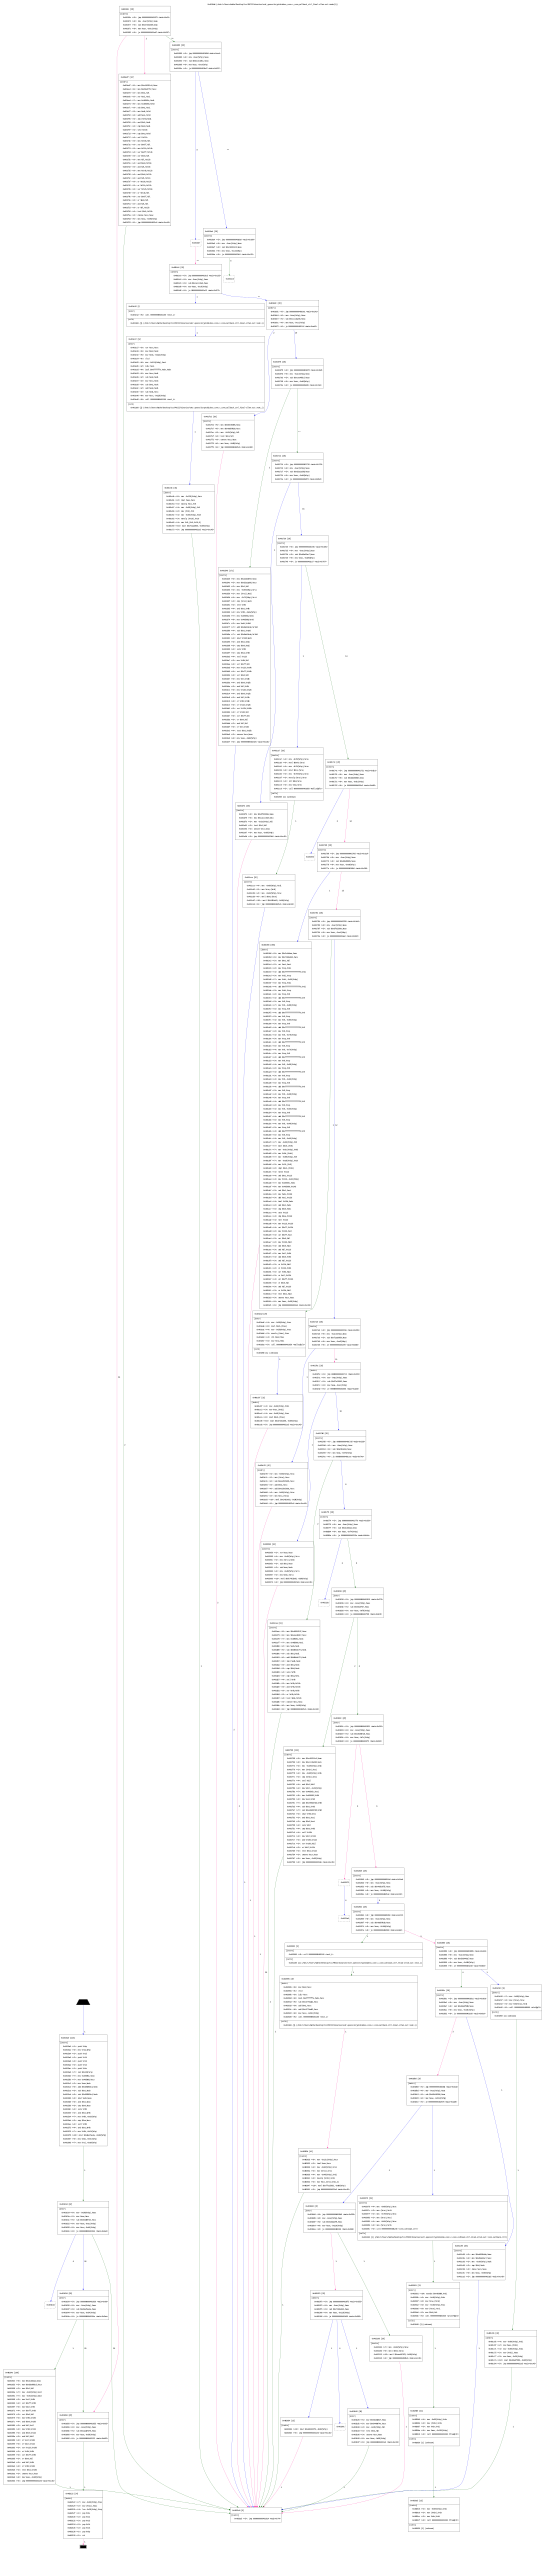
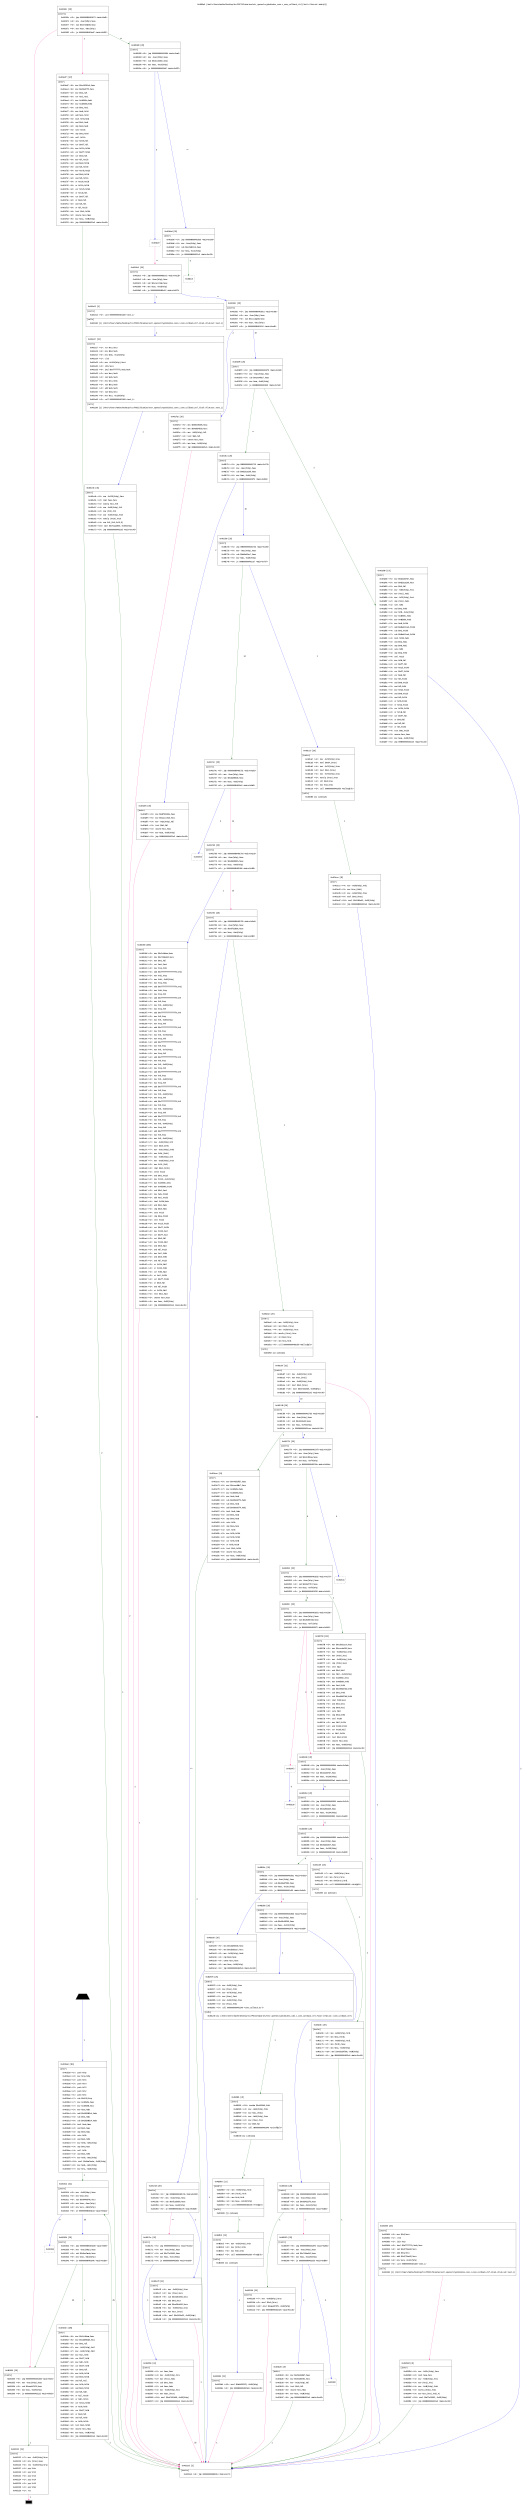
edge "0x4017bc [28]" -> "0x4017d8 [28]": now "0x401ebf [32]" -> "0x4017d8 [28]"
node "0x402000 [5]": removed
edge "0x4018f0 [28]" -> "0x4020d4 [15]": now "0x4020c5 [15]" -> "0x4020d4 [15]"
edge "0x401614 [32]" -> "0x4021e5 [5]": reversed
